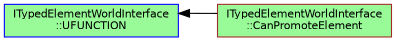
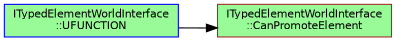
edge "ITypedElementWorldInterface ::CanPromoteElement" -> "ITypedElementWorldInterface ::UFUNCTION": reversed
